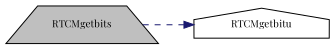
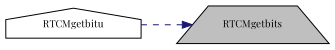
edge "RTCMgetbits" -> "RTCMgetbitu": reversed
